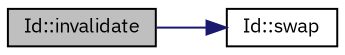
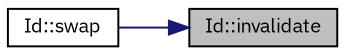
edge "Id::invalidate" -> "Id::swap": reversed
